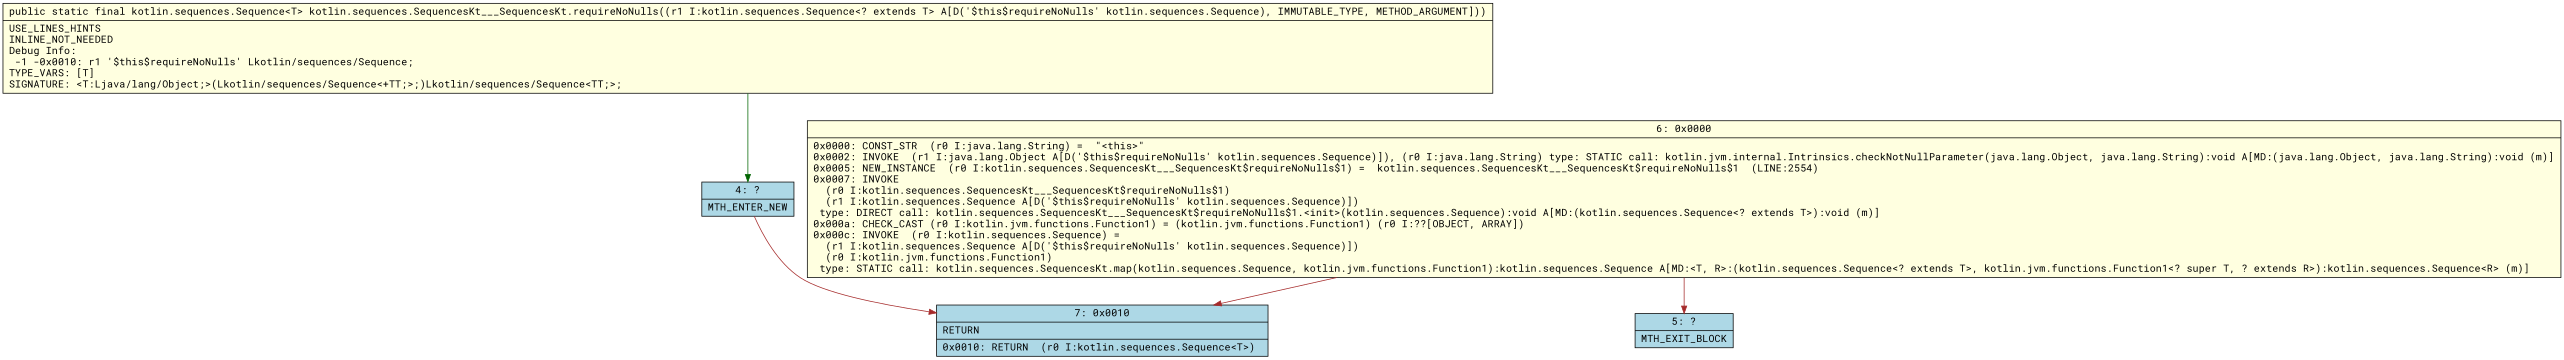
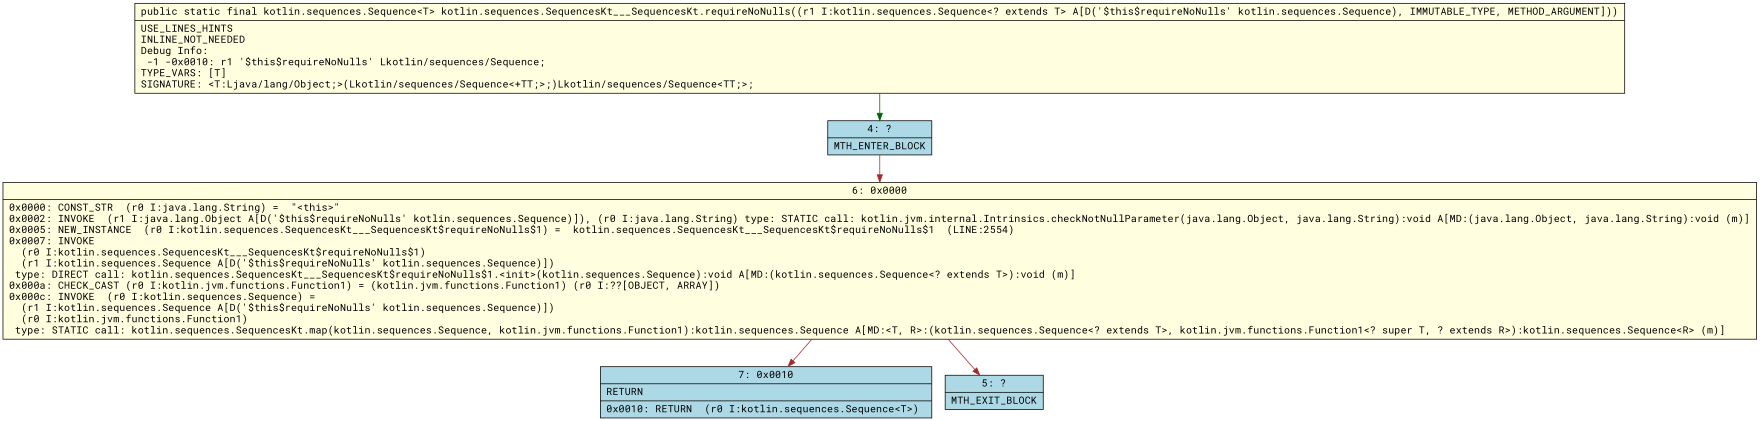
node "4: ?": text "MTH_ENTER_NEW" -> "MTH_ENTER_BLOCK"
edge "4: ?" -> "7: 0x0010": now "4: ?" -> "6: 0x0000"
